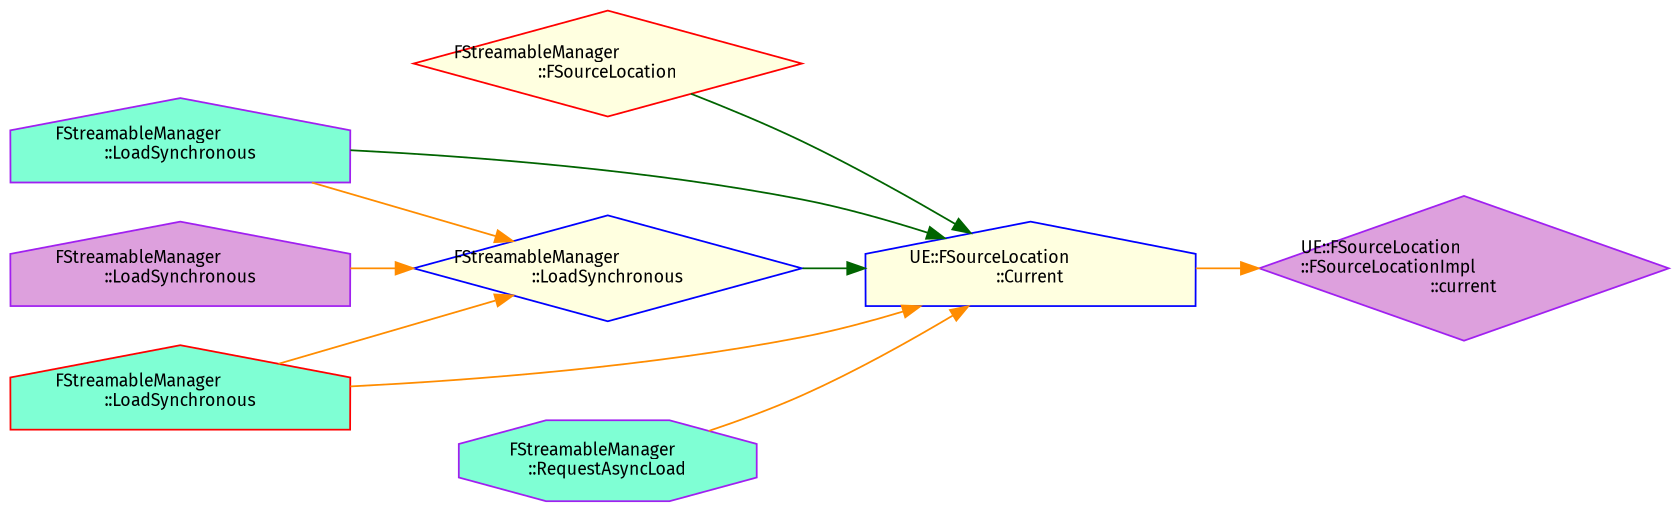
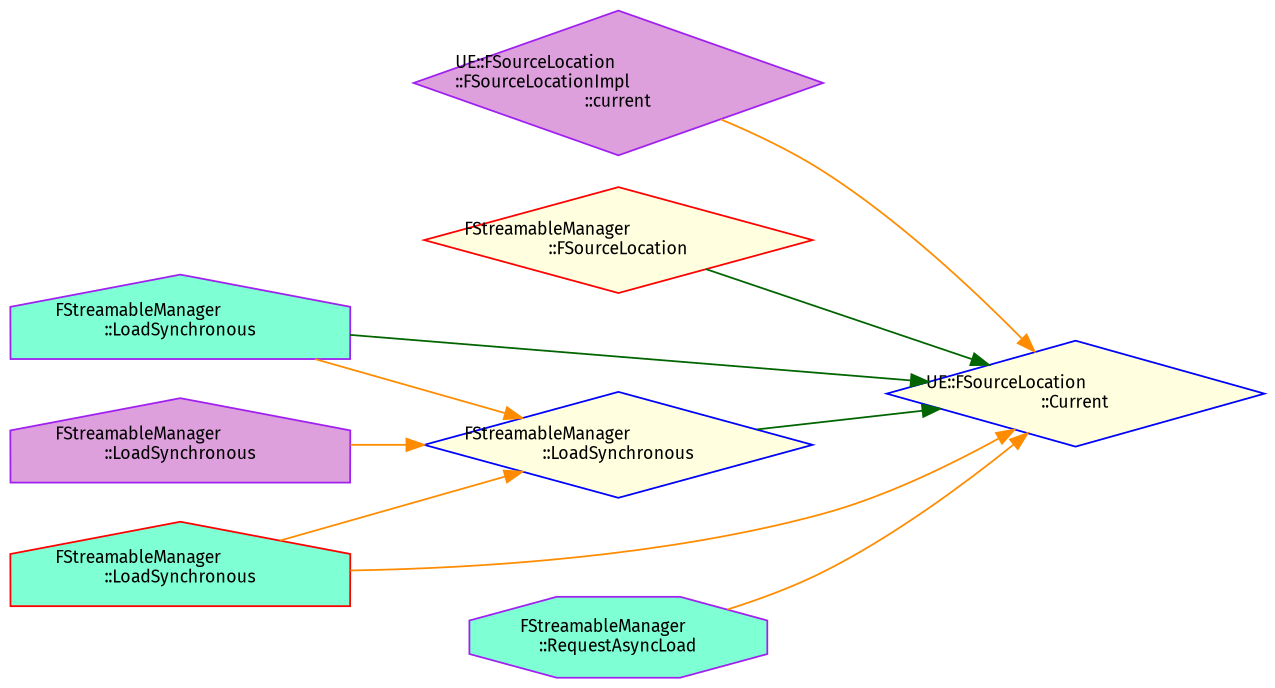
node "UE::FSourceLocation ::Current": shape house -> diamond
edge "UE::FSourceLocation ::Current" -> "UE::FSourceLocation ::FSourceLocationImpl ::current": reversed
